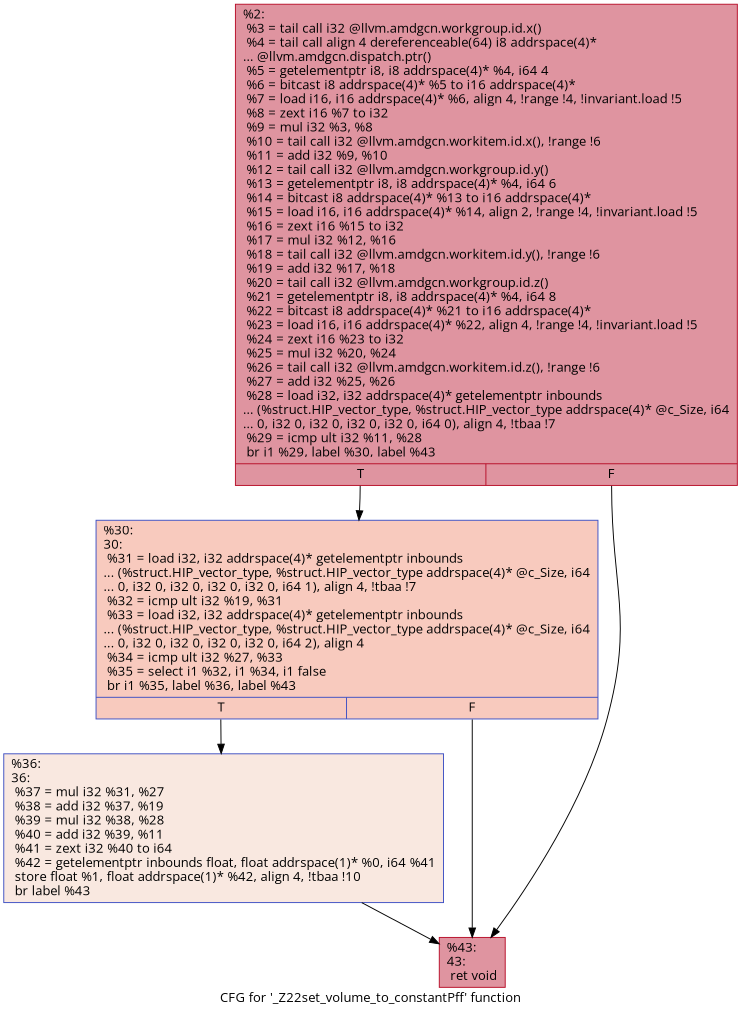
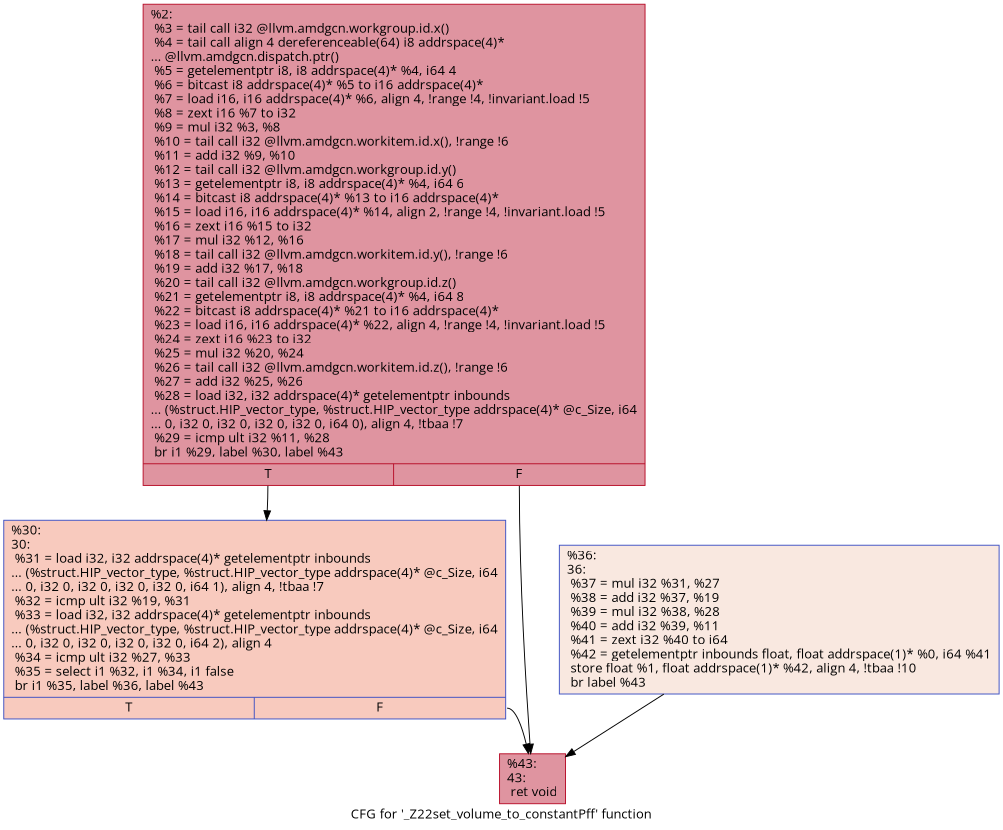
edge "%30:" -> "%36:": removed
